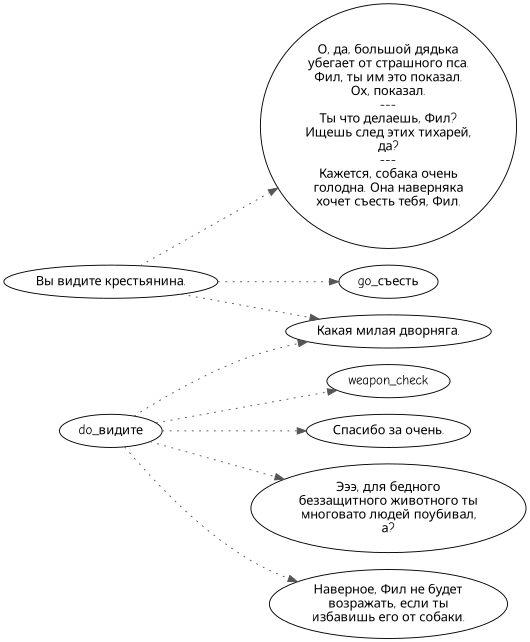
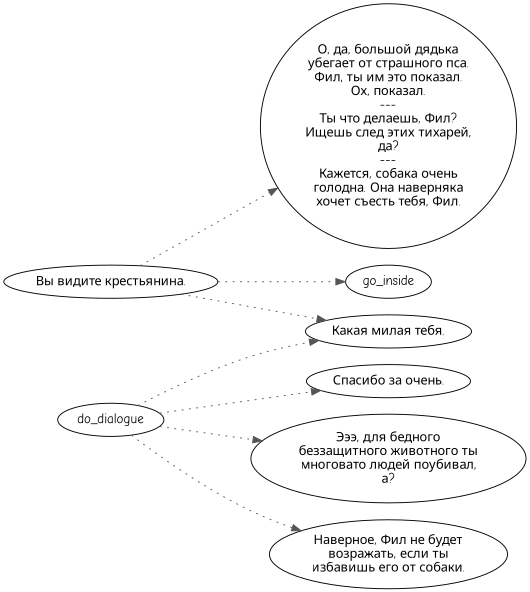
node "go_съесть": label "go_съесть" -> "go_inside"
node "Какая милая дворняга.": label "Какая милая дворняга." -> "Какая милая тебя."
node "weapon_check": removed
node "do_видите": label "do_видите" -> "do_dialogue"
